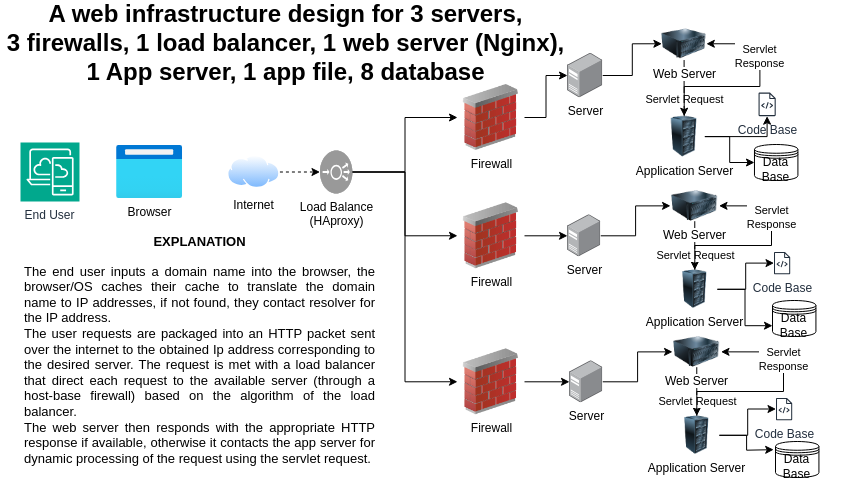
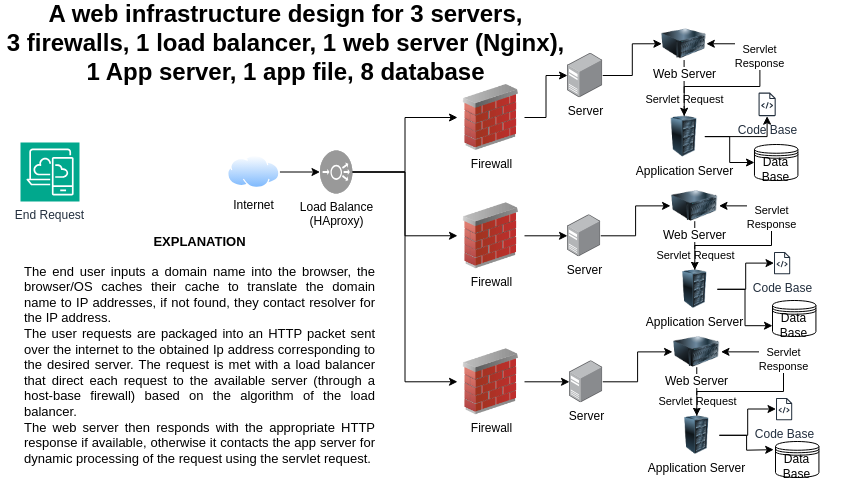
node "Browser": removed
edge "Internet" -> "Load Balance (HAproxy)": style dashed -> solid
node "End User": label "End User" -> "End Request"
